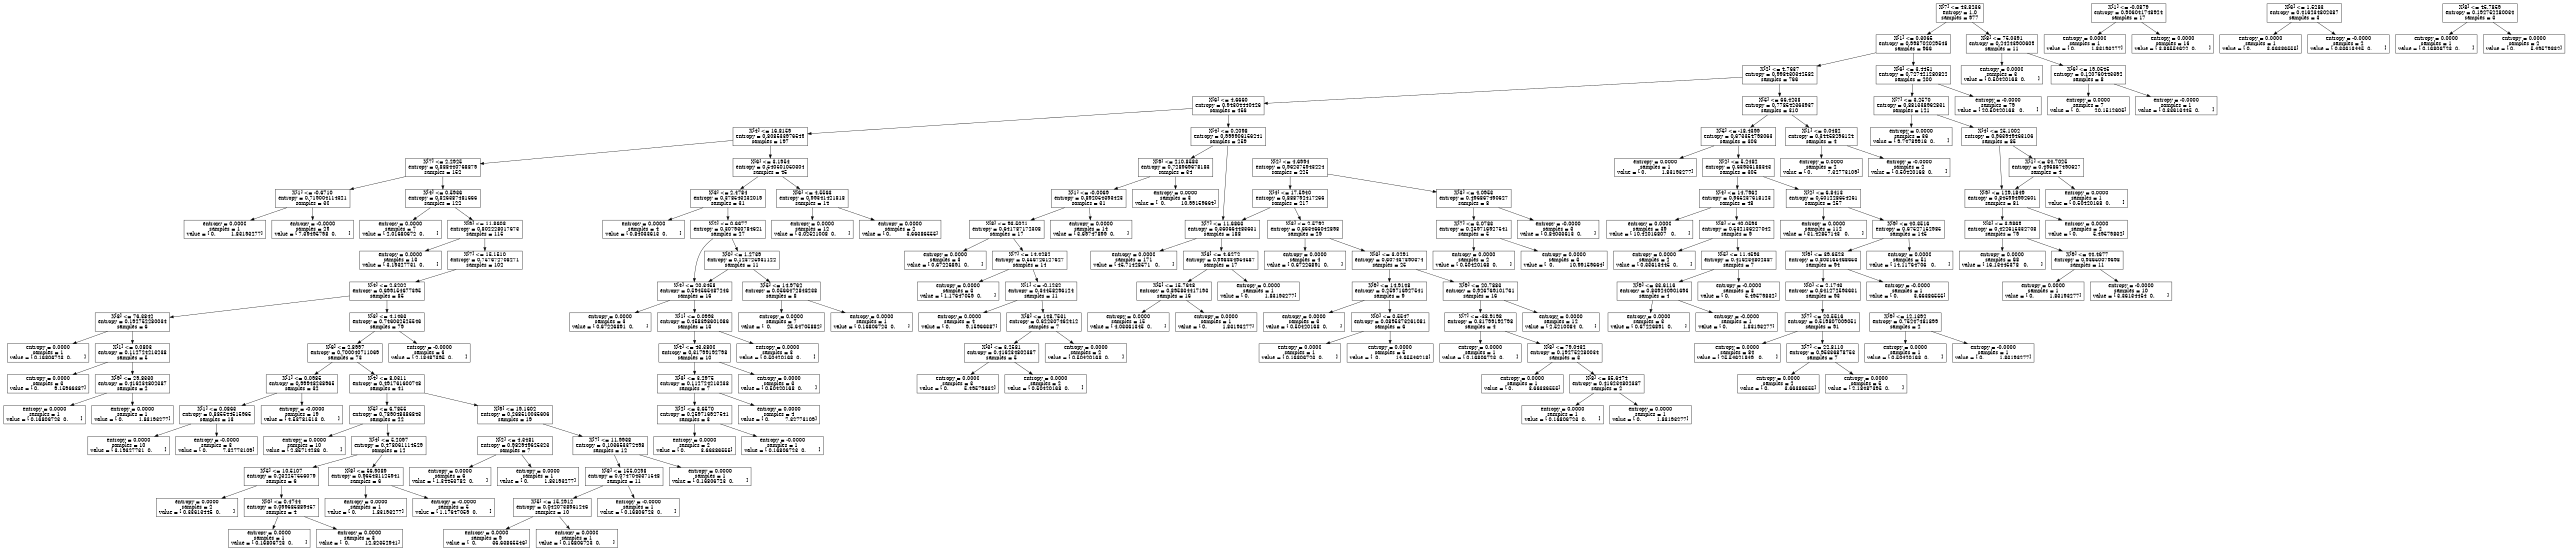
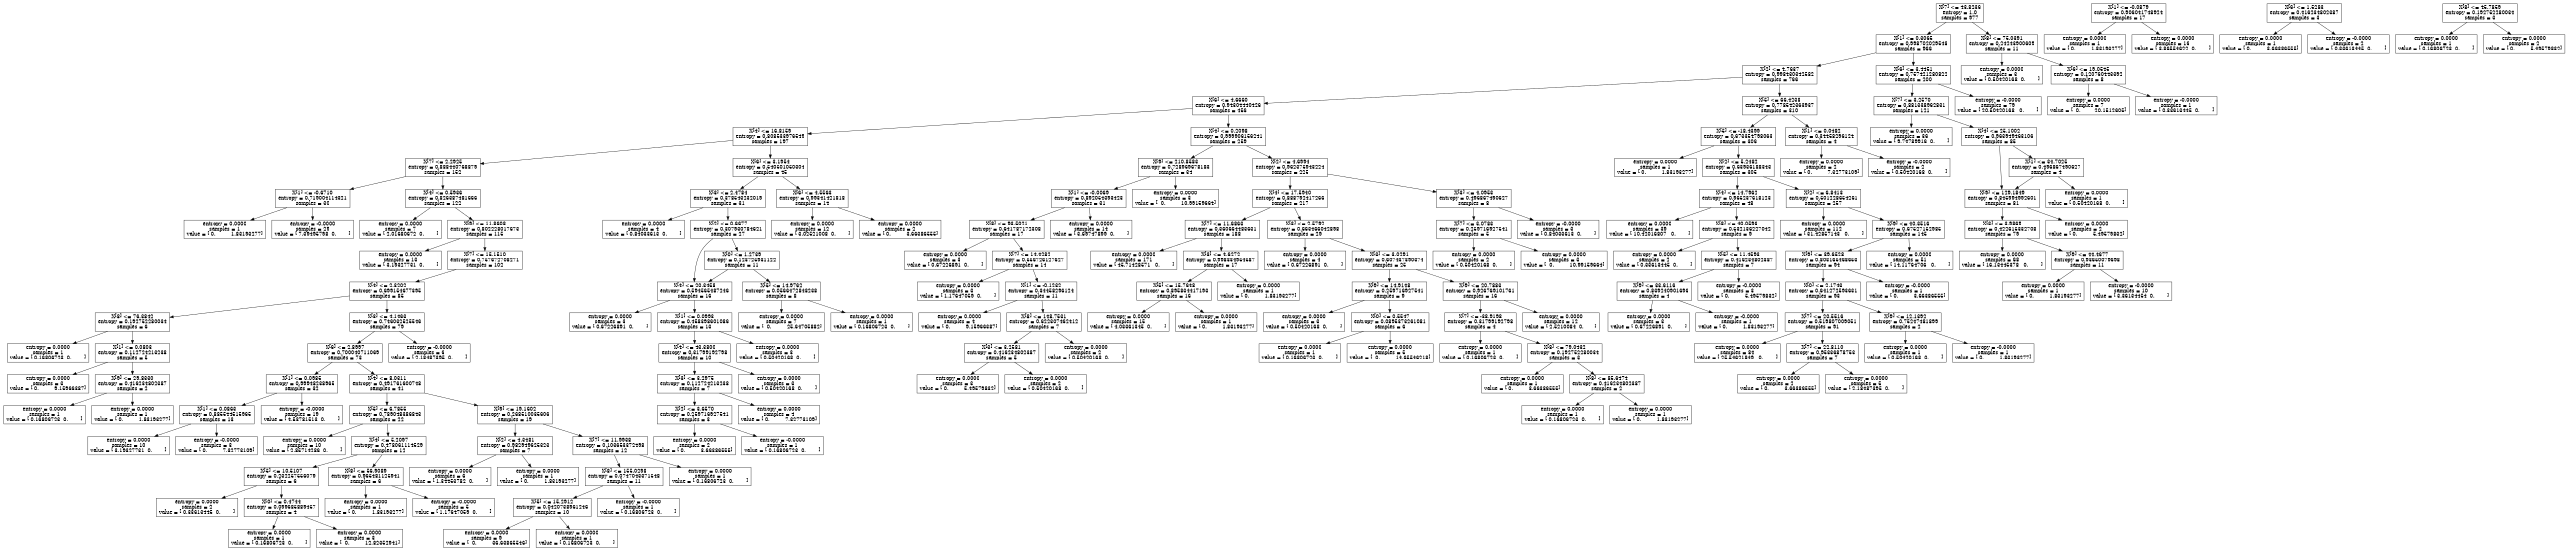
node "X[6] <= 3.4451 entropy = 0.727421280822 samples = 200": label "X[6] <= 3.4451 entropy = 0.727421280822 samples = 200" -> "X[6] <= 3.4451 entropy = 0.757421280822 samples = 200"
edge "X[4] <= 0.2098 entropy = 0.999906156241 samples = 259" -> "X[7] <= 11.6863 entropy = 0.360664483631 samples = 188": now "X[4] <= 0.2098 entropy = 0.999906156241 samples = 259" -> "X[2] <= 4.6994 entropy = 0.962375943224 samples = 225"
edge "X[0] <= 2.1743 entropy = 0.641272593631 samples = 93" -> "X[9] <= 12.1392 entropy = 0.75247481899 samples = 2": added
edge "X[9] <= 19.1602 entropy = 0.268510035606 samples = 19" -> "X[2] <= 4.3481 entropy = 0.982949625323 samples = 7": added
